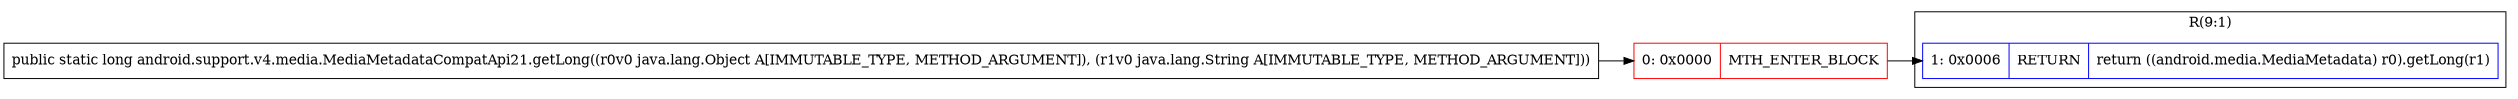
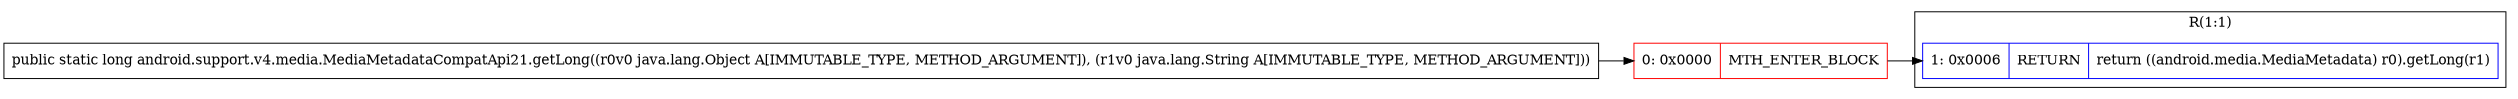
cluster "R(9:1)": label "R(9:1)" -> "R(1:1)"
